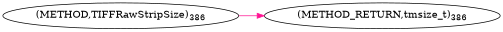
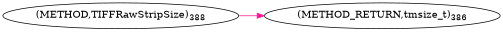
node "(METHOD,TIFFRawStripSize)": text "386" -> "388"
